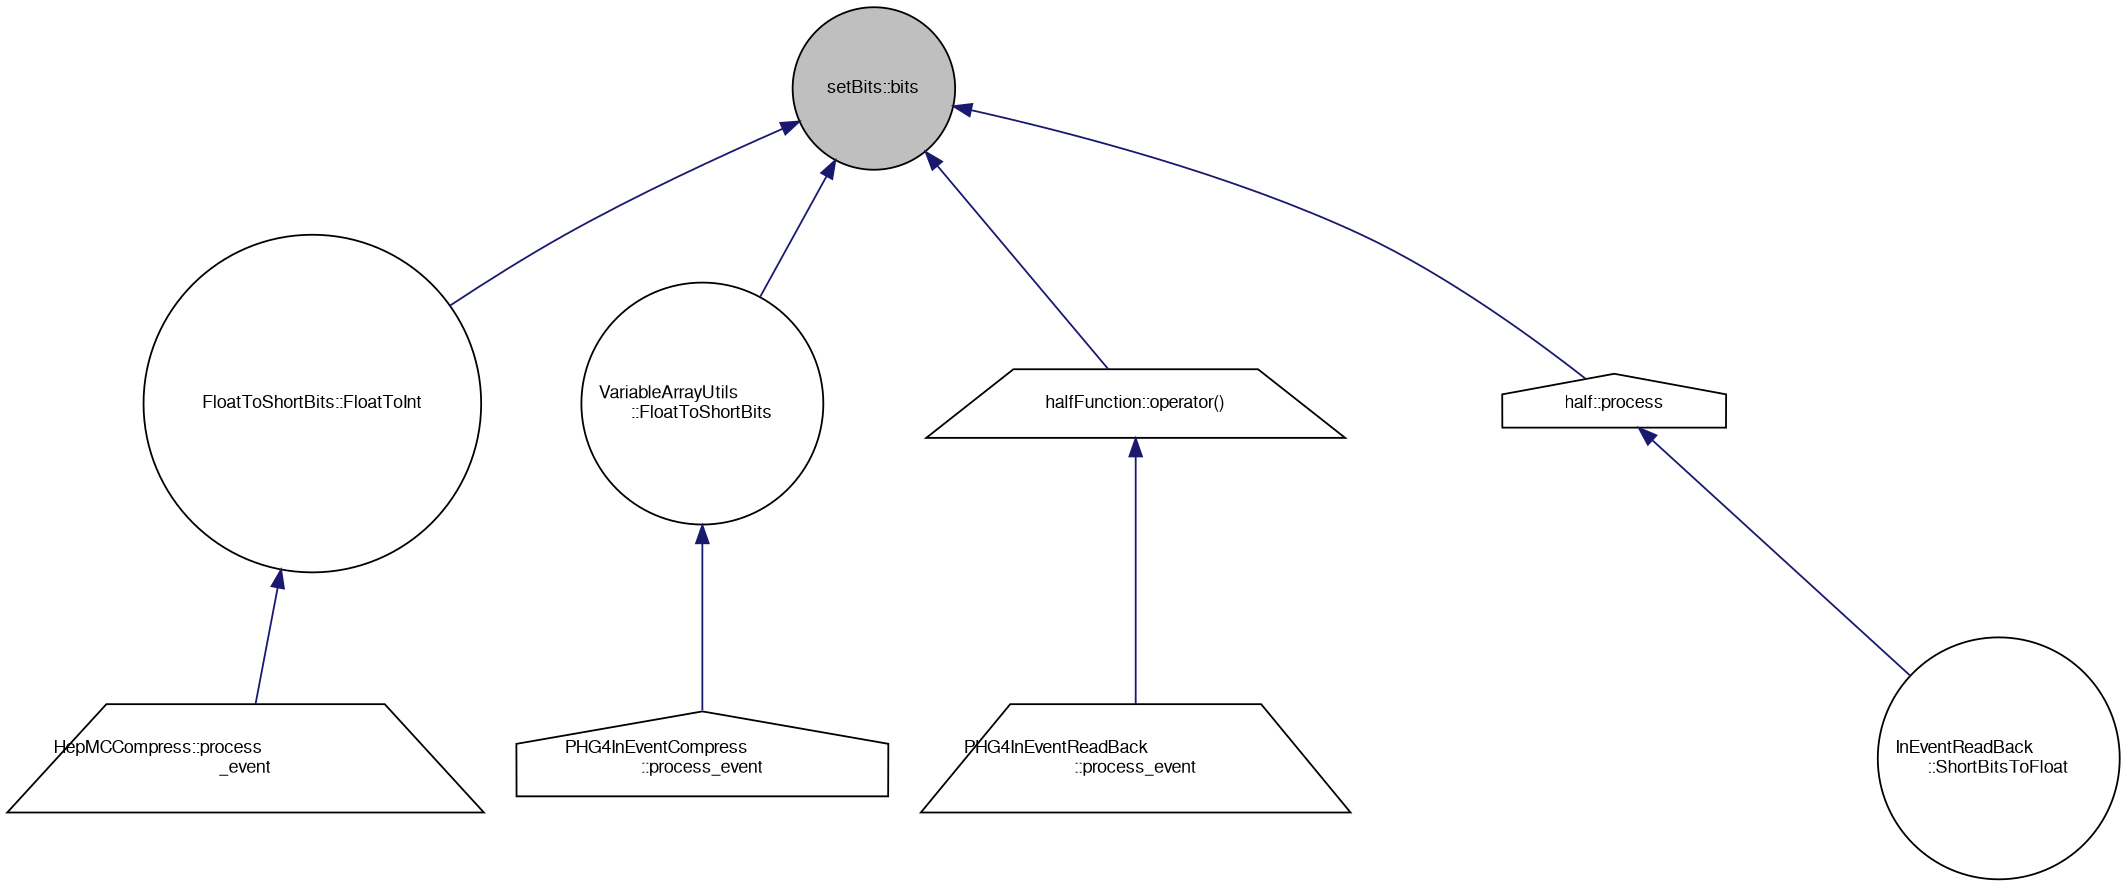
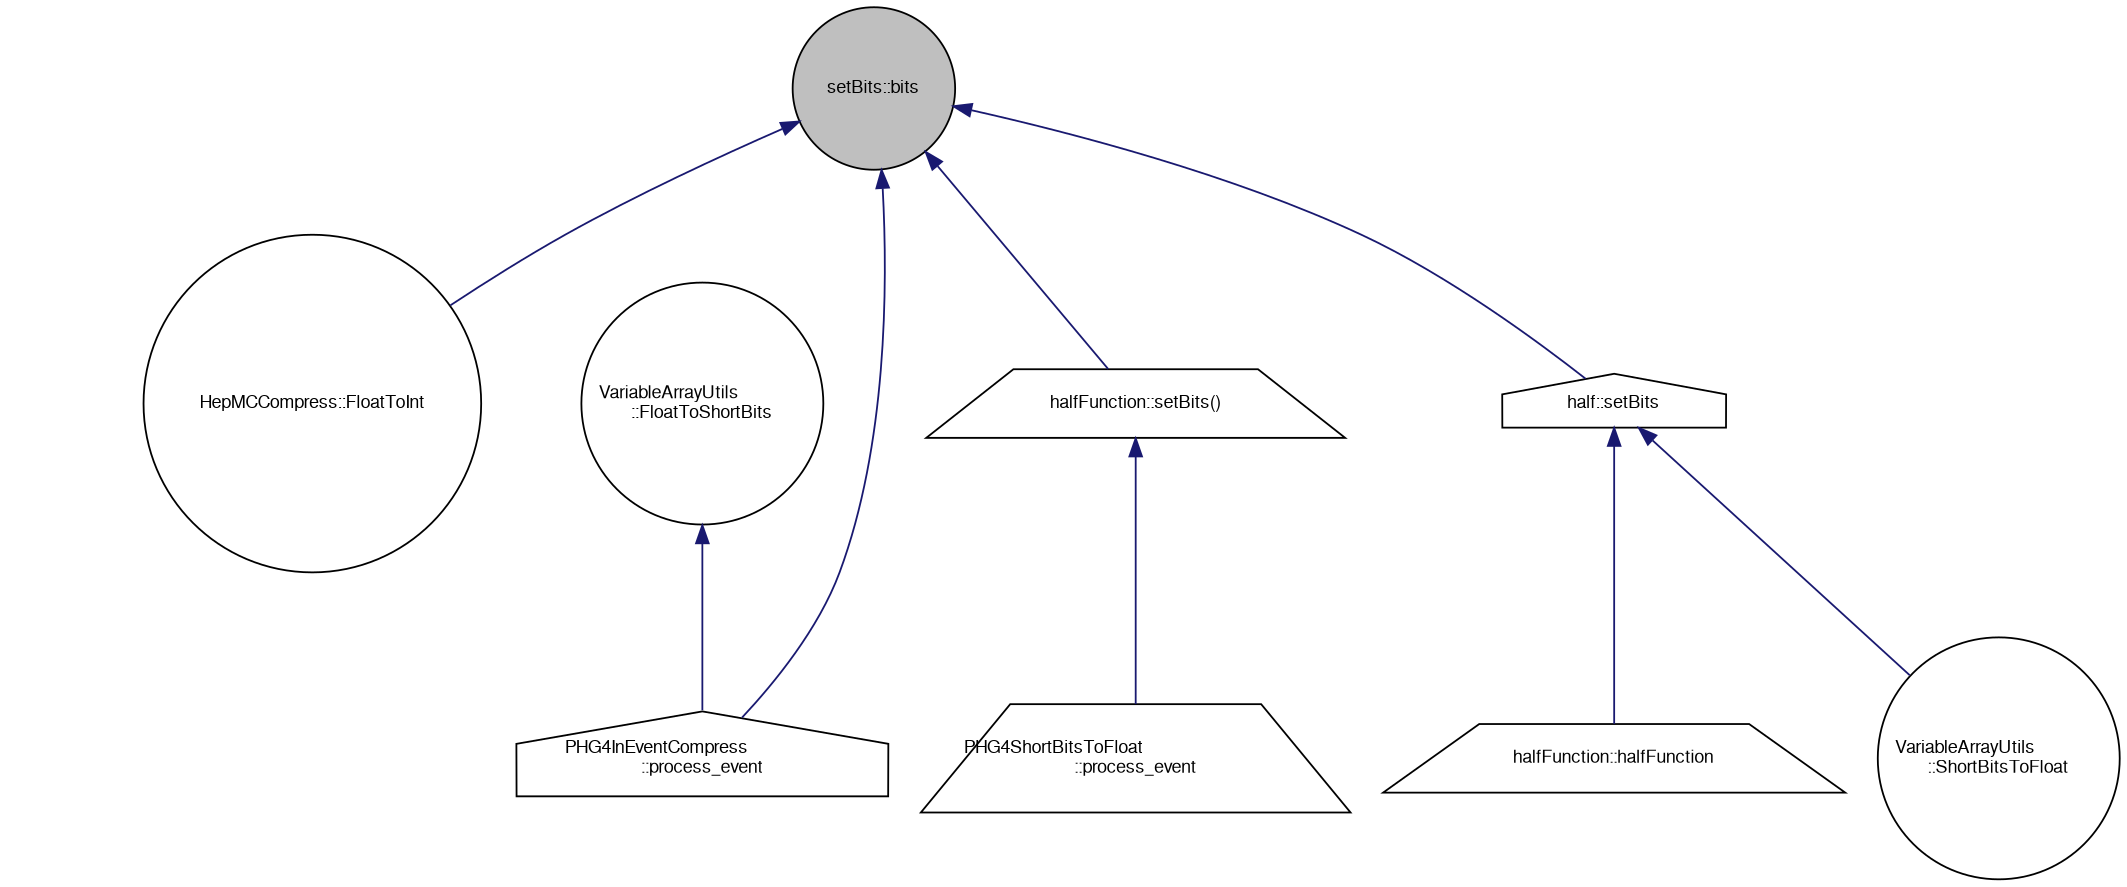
edge "VariableArrayUtils ::FloatToShortBits" -> "setBits::bits": now "PHG4InEventCompress ::process_event" -> "setBits::bits"
node "FloatToShortBits::FloatToInt": label "FloatToShortBits::FloatToInt" -> "HepMCCompress::FloatToInt"
node "halfFunction::operator()": label "halfFunction::operator()" -> "halfFunction::setBits()"
node "half::process": label "half::process" -> "half::setBits"
node "HepMCCompress::process _event": removed
node "PHG4InEventReadBack ::process_event": label "PHG4InEventReadBack ::process_event" -> "PHG4ShortBitsToFloat ::process_event"
node "halfFunction::halfFunction": added
node "InEventReadBack ::ShortBitsToFloat": label "InEventReadBack ::ShortBitsToFloat" -> "VariableArrayUtils ::ShortBitsToFloat"
